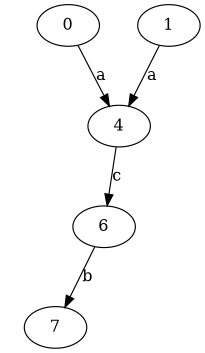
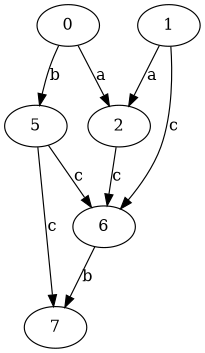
node "5": added
node "4": label "4" -> "2"
edge "1" -> "6": added, label "c"
